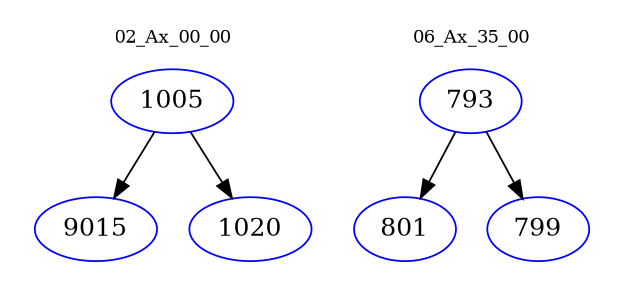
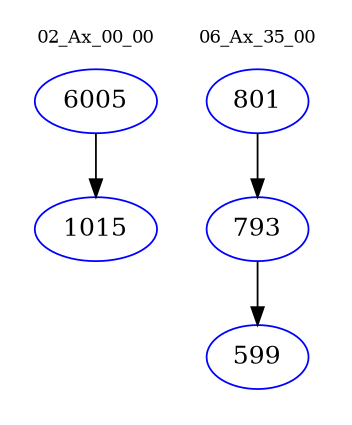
node "1005": label "1005" -> "6005"
edge "793" -> "801": reversed
node "9015": label "9015" -> "1015"
node "1020": removed
node "799": label "799" -> "599"
